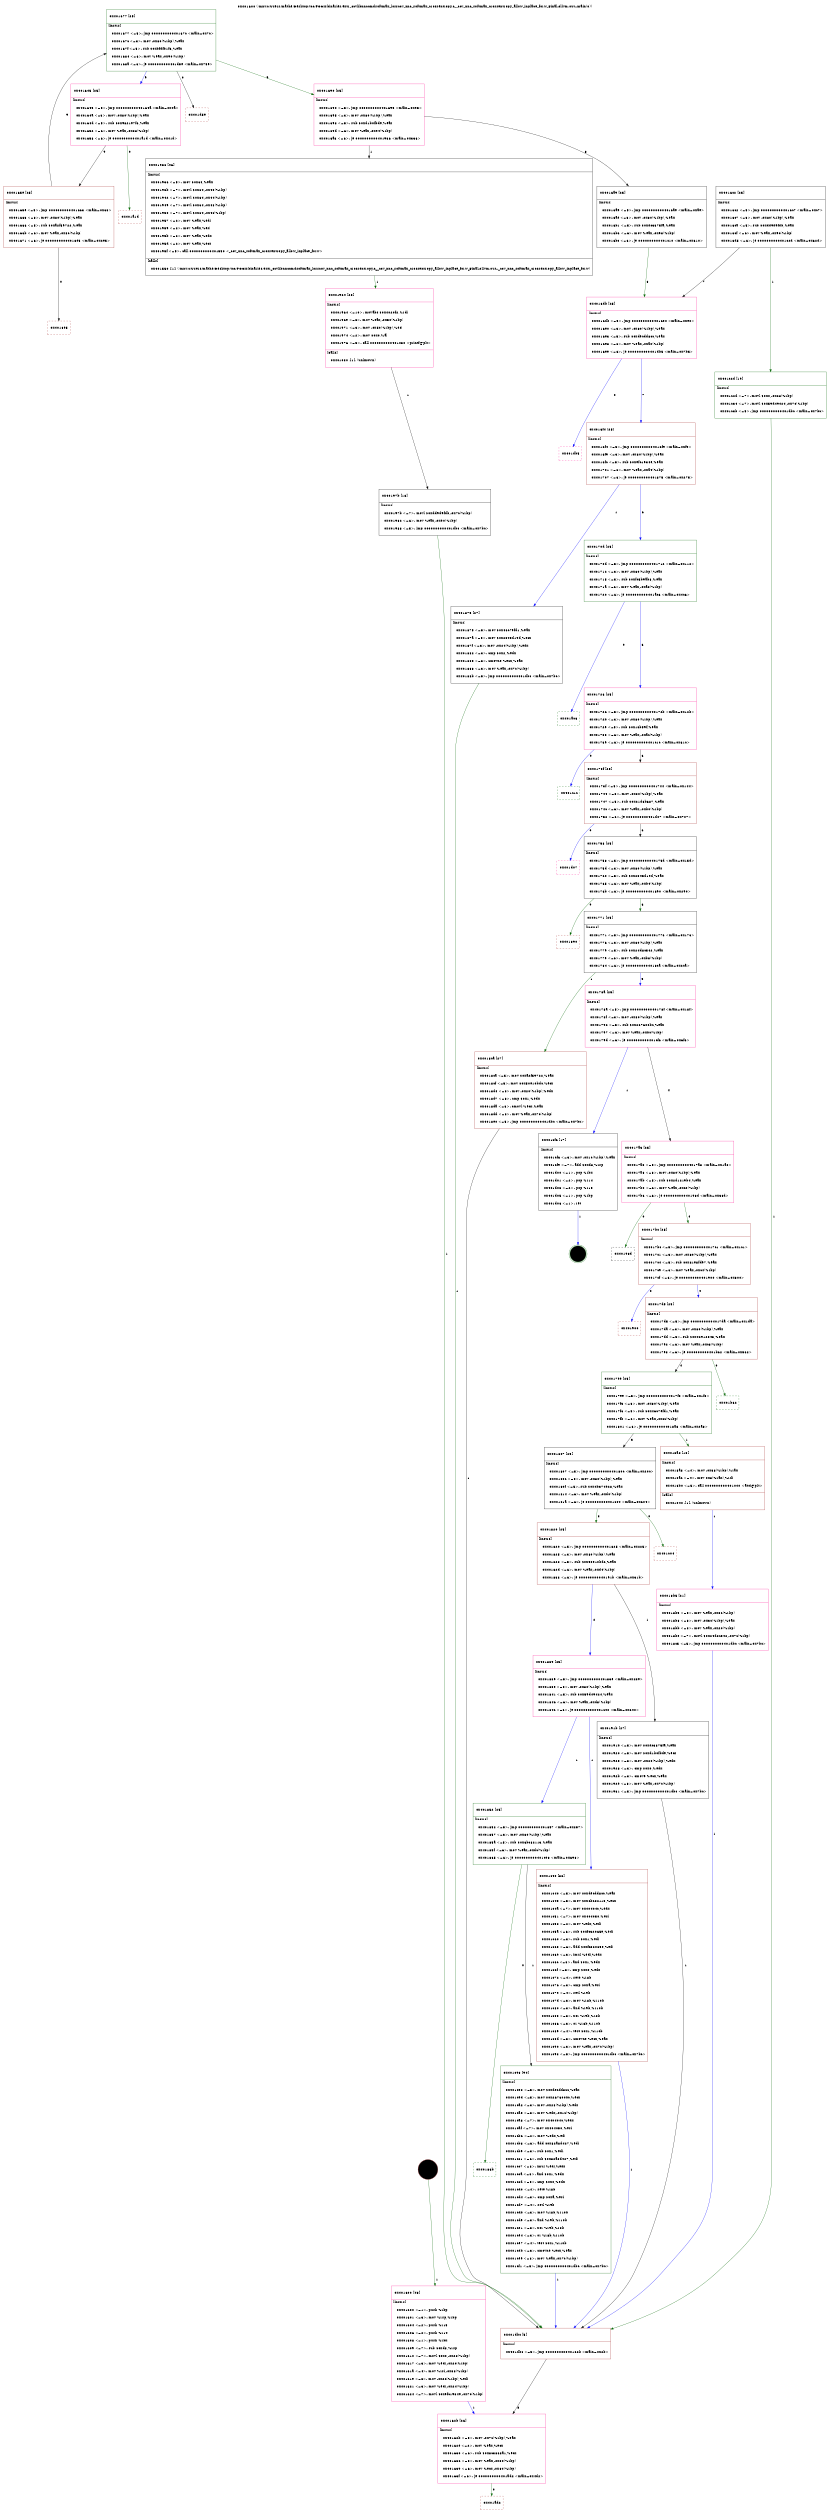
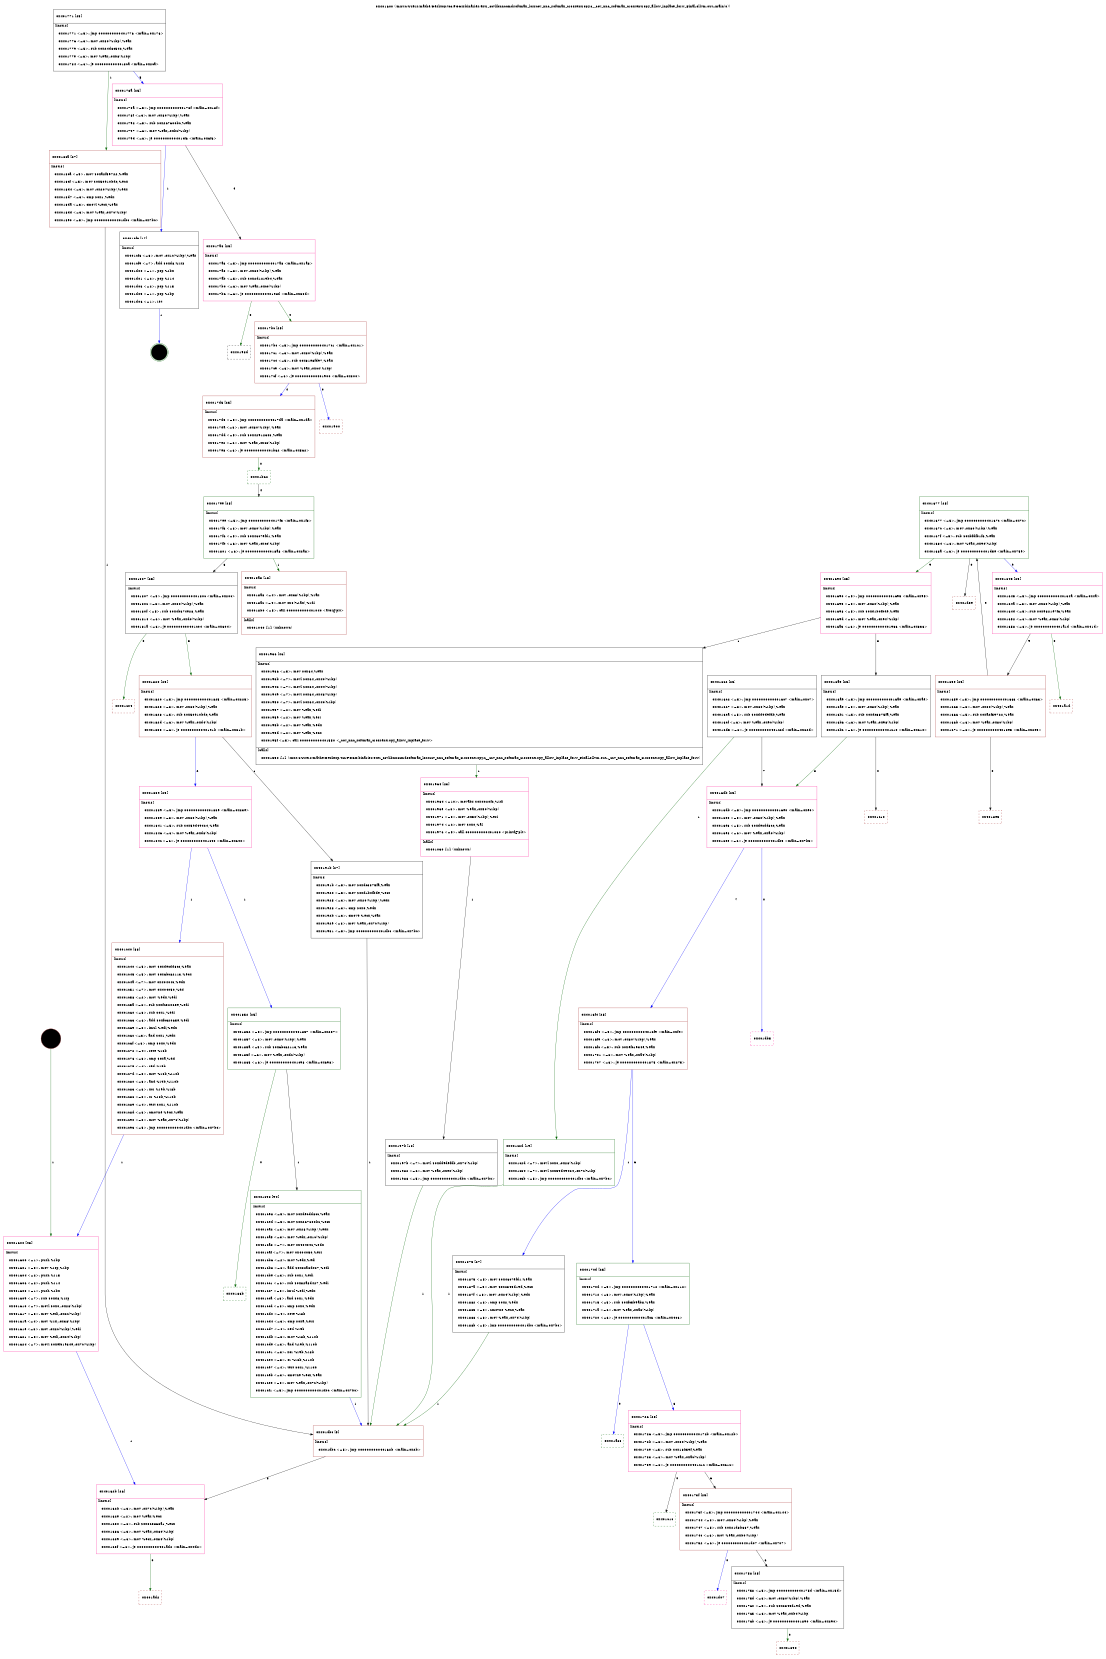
edge "0x401726 [25]" -> "0x401c1c": color blue -> black
node "0x401c10": added
edge "0x401758 [25]" -> "0x401771 [25]": removed, label "6"
edge "0x4017d5 [25]" -> "0x4017ee [25]": now "0x401b62" -> "0x4017ee [25]"
node "0x4018b5 [21]": removed
edge "0x401c40 [88]" -> "0x401dbc [5]": now "0x401c40 [88]" -> "0x401600 [43]"
